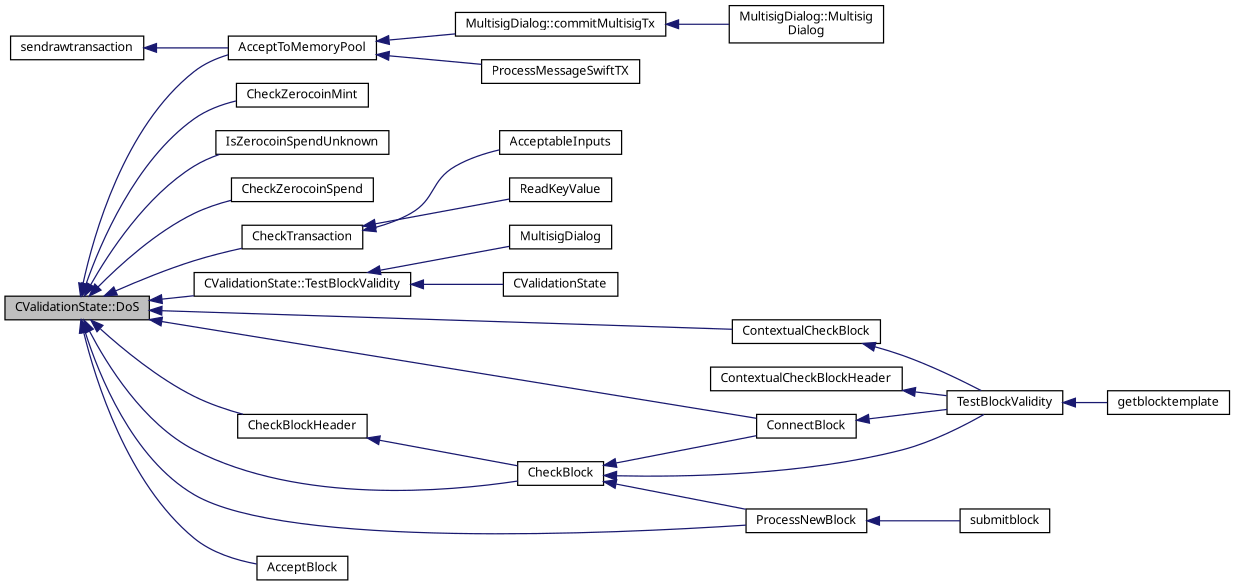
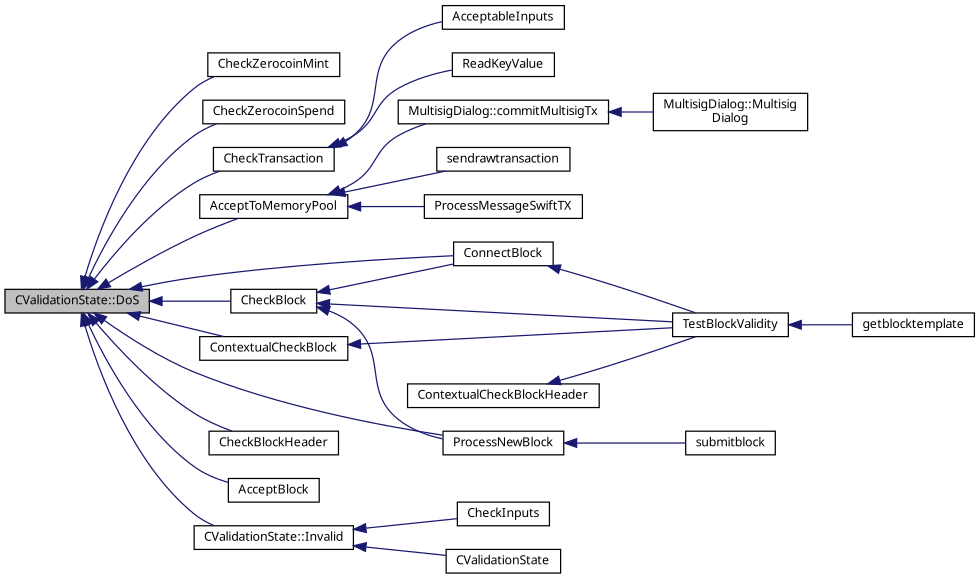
edge "AcceptToMemoryPool" -> "sendrawtransaction": reversed
node "IsZerocoinSpendUnknown": removed
node "MultisigDialog": label "MultisigDialog" -> "CheckInputs"
node "CValidationState::TestBlockValidity": label "CValidationState::TestBlockValidity" -> "CValidationState::Invalid"
edge "CheckBlock" -> "CheckBlockHeader": removed
